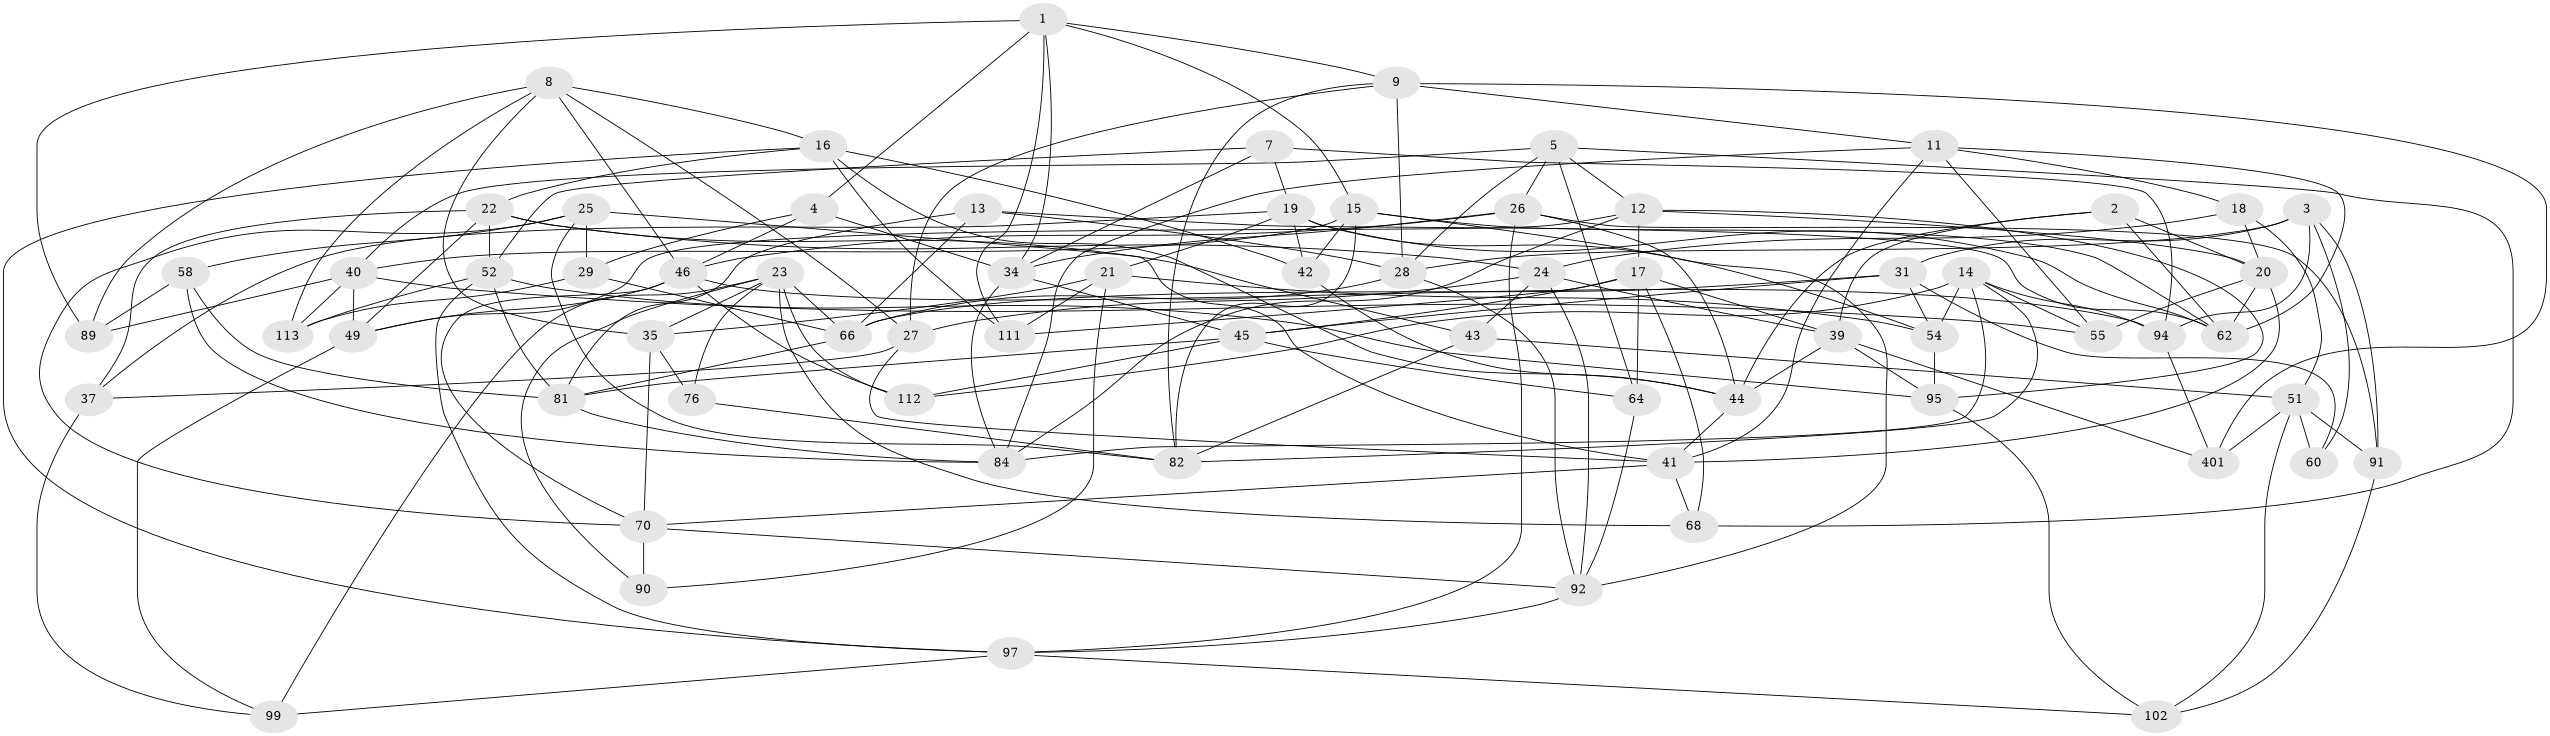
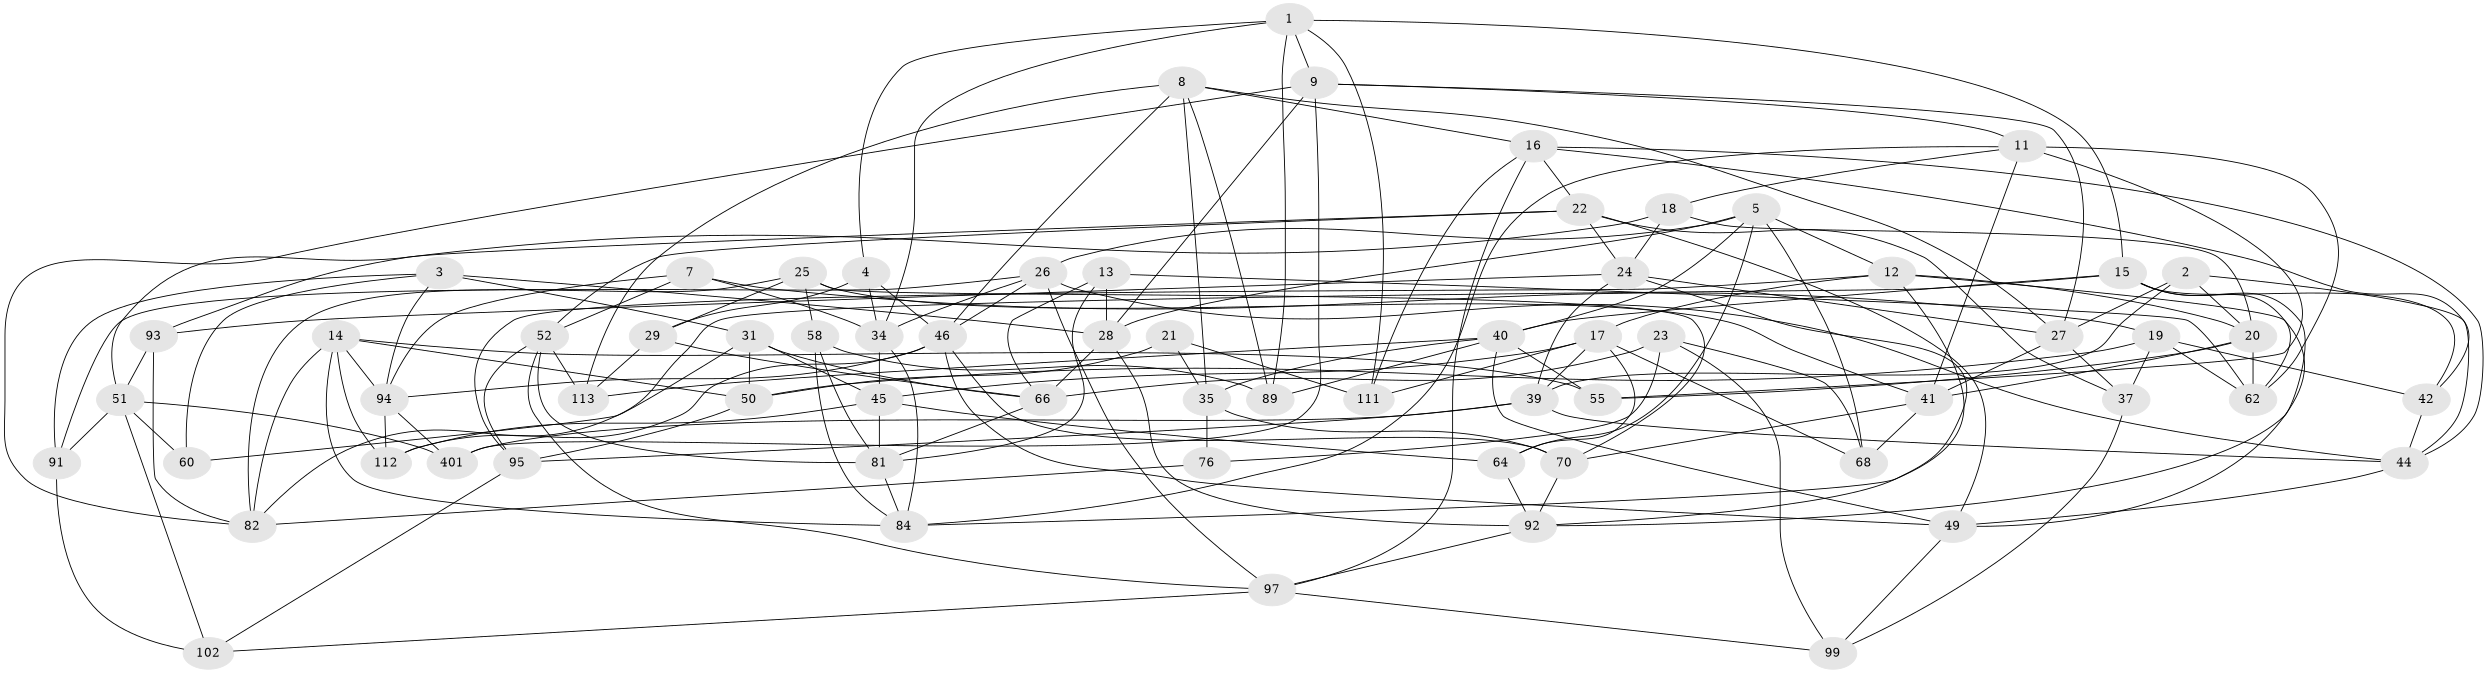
edge "19" -- "21": removed
edge "2" -- "62": now "2" -- "27"
edge "23" -- "35": now "40" -- "35"
node "43": label "43" -> "93"
node "54": label "54" -> "50"
edge "23" -- "112": now "94" -- "112"
edge "44" -- "41": now "44" -- "49"
node "90": removed
